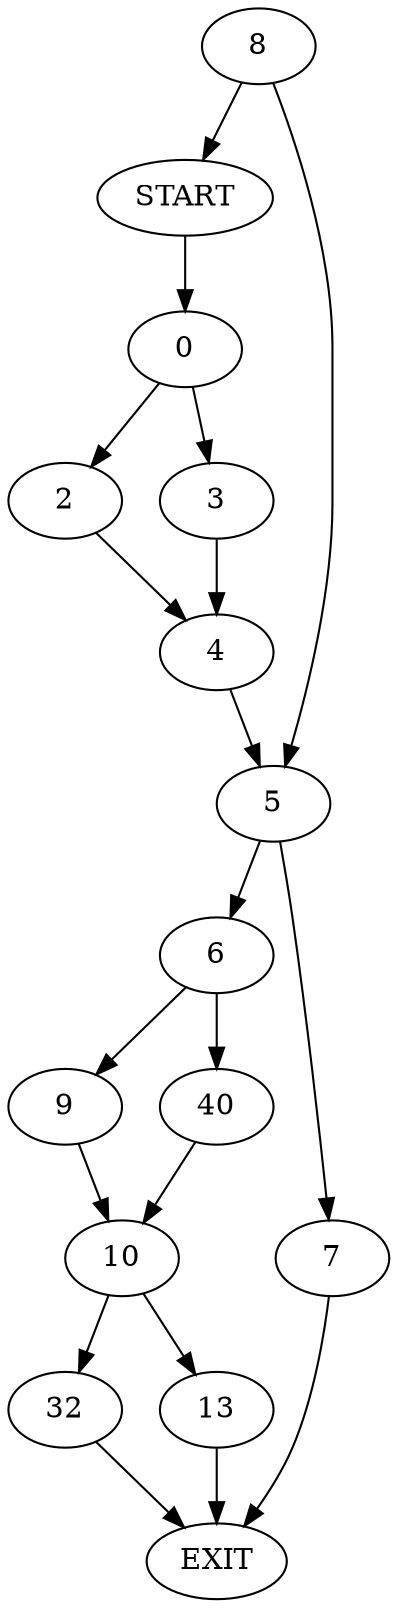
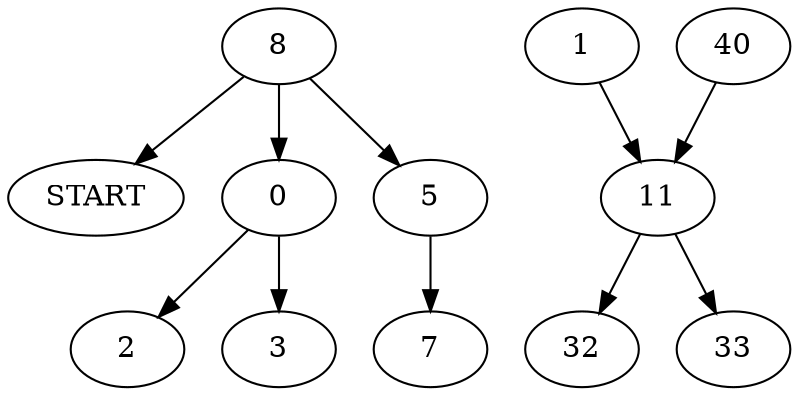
edge "START" -> "0": now "8" -> "0"
node "4": removed
node "6": removed
node "9": label "9" -> "1"
node "10": label "10" -> "11"
node "13": label "13" -> "33"
node "EXIT": removed
